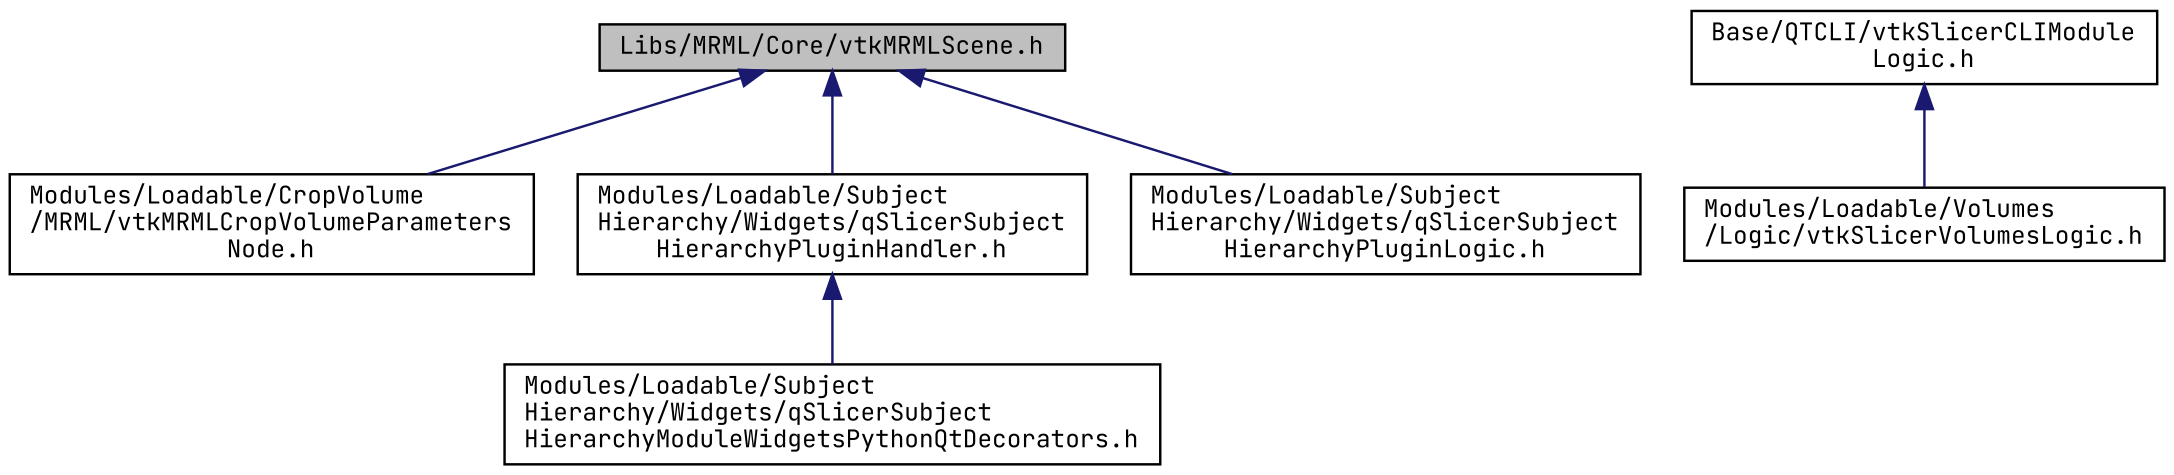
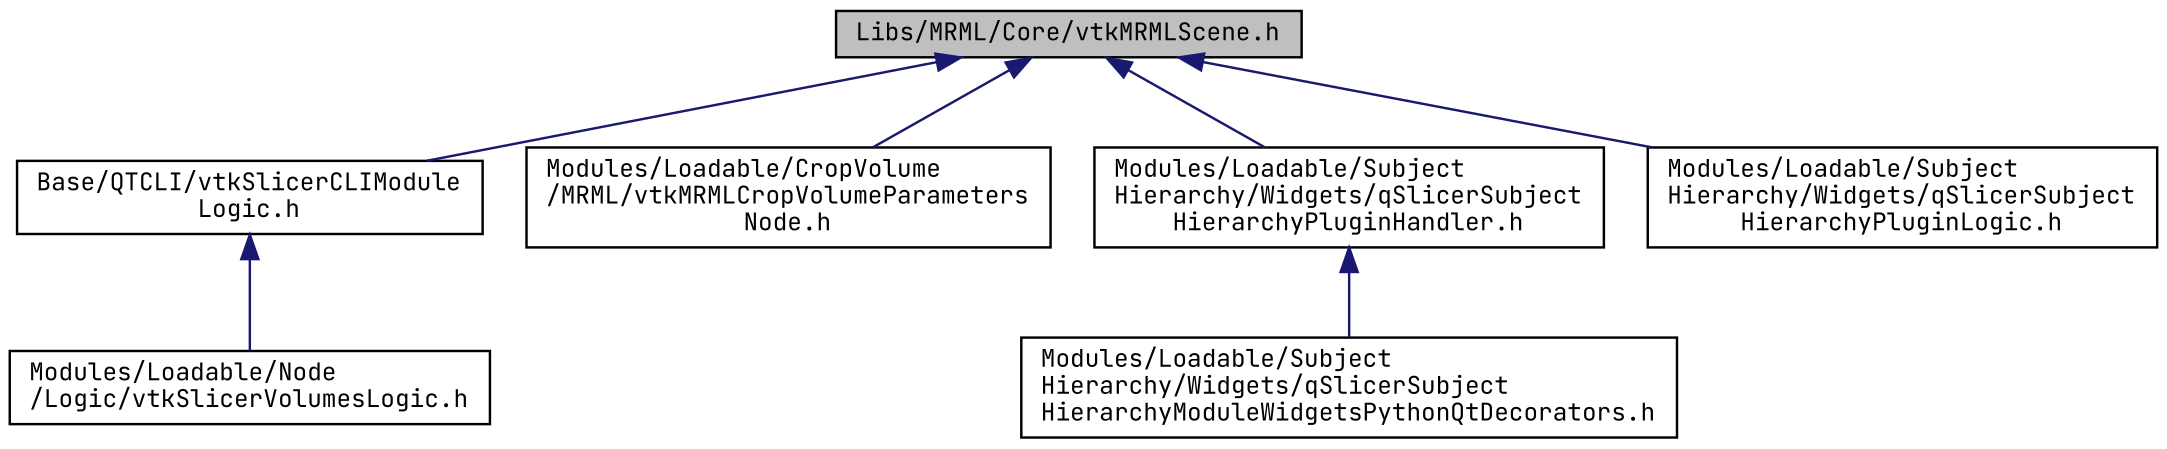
edge "Base/QTCLI/vtkSlicerCLIModule Logic.h" -> "Libs/MRML/Core/vtkMRMLScene.h": added
node "Modules/Loadable/Volumes /Logic/vtkSlicerVolumesLogic.h": label "Modules/Loadable/Volumes /Logic/vtkSlicerVolumesLogic.h" -> "Modules/Loadable/Node /Logic/vtkSlicerVolumesLogic.h"
